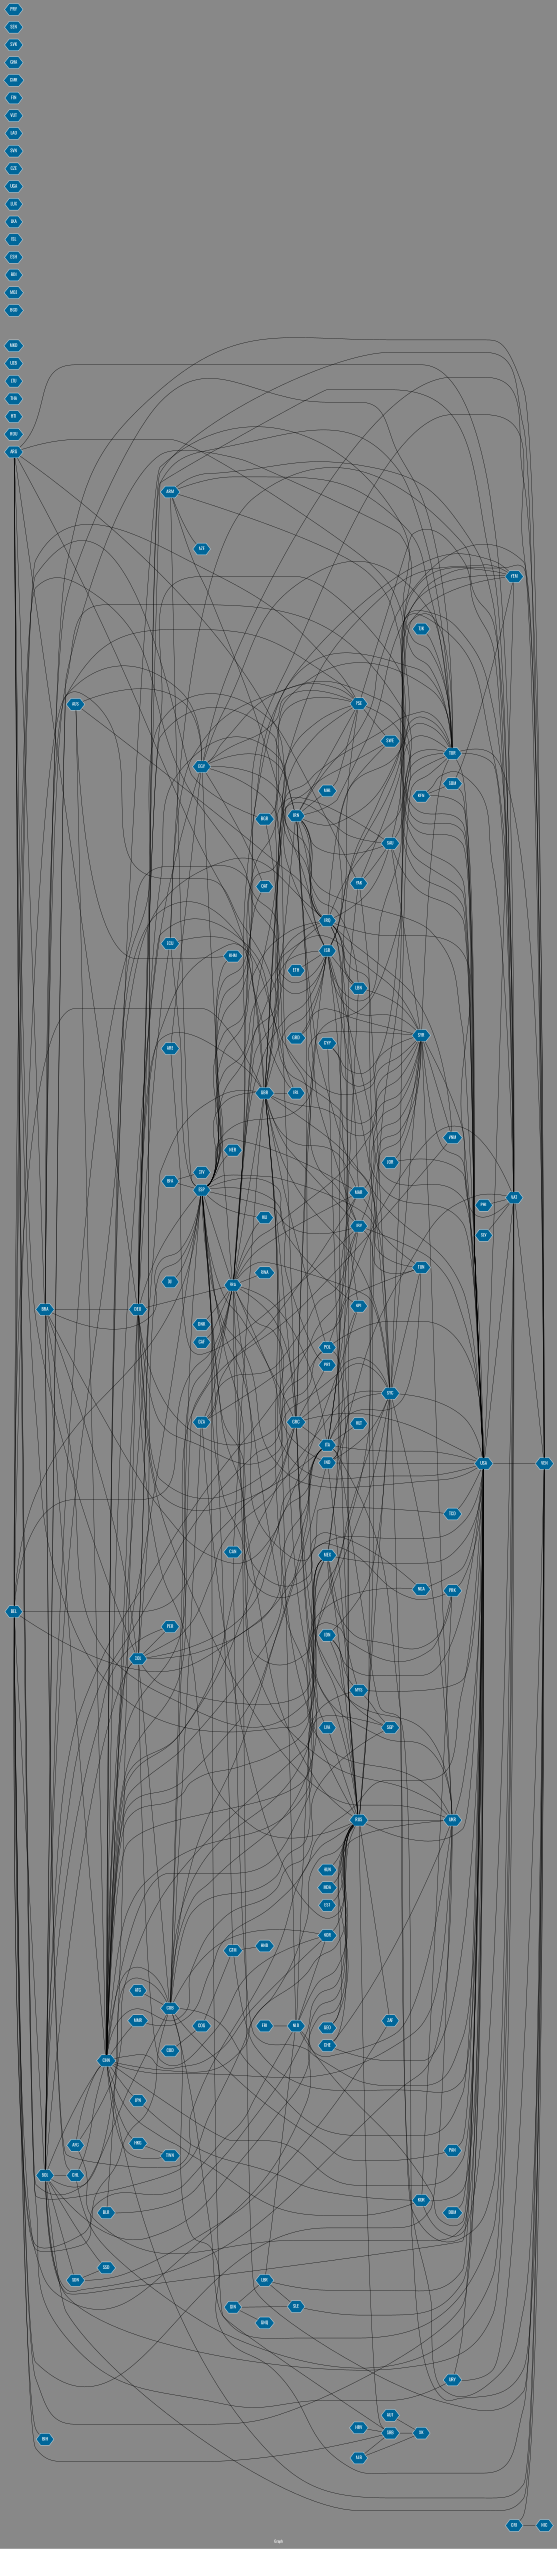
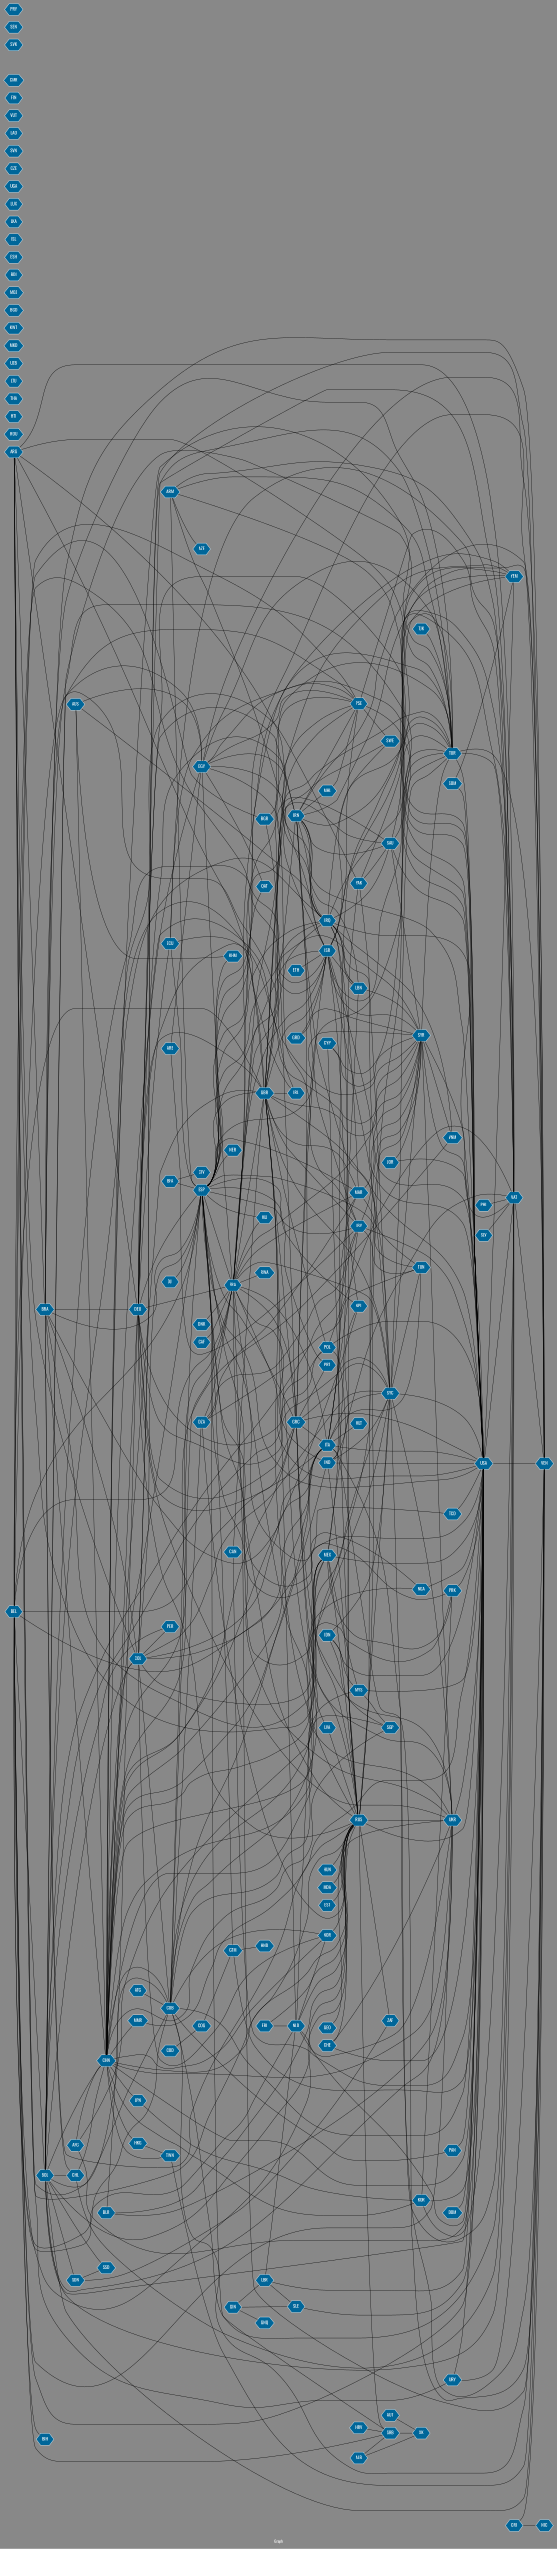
node "GHA": removed
node "KWT": added
node "KEN": removed
edge "RUS" -- "GEO": now "RUS" -- "ERI"
edge "UKR" -- "BLR": added
edge "VEN" -- "CHN": now "VEN" -- "TWN"
